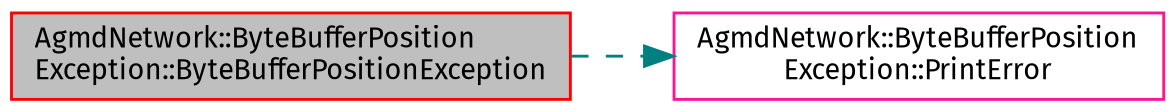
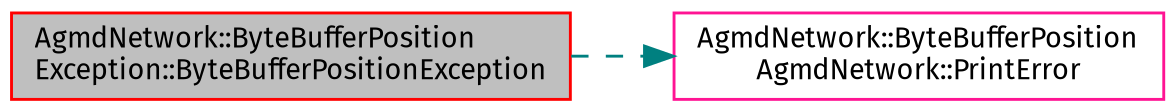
node "AgmdNetwork::ByteBufferPosition Exception::PrintError": label "AgmdNetwork::ByteBufferPosition Exception::PrintError" -> "AgmdNetwork::ByteBufferPosition AgmdNetwork::PrintError"
